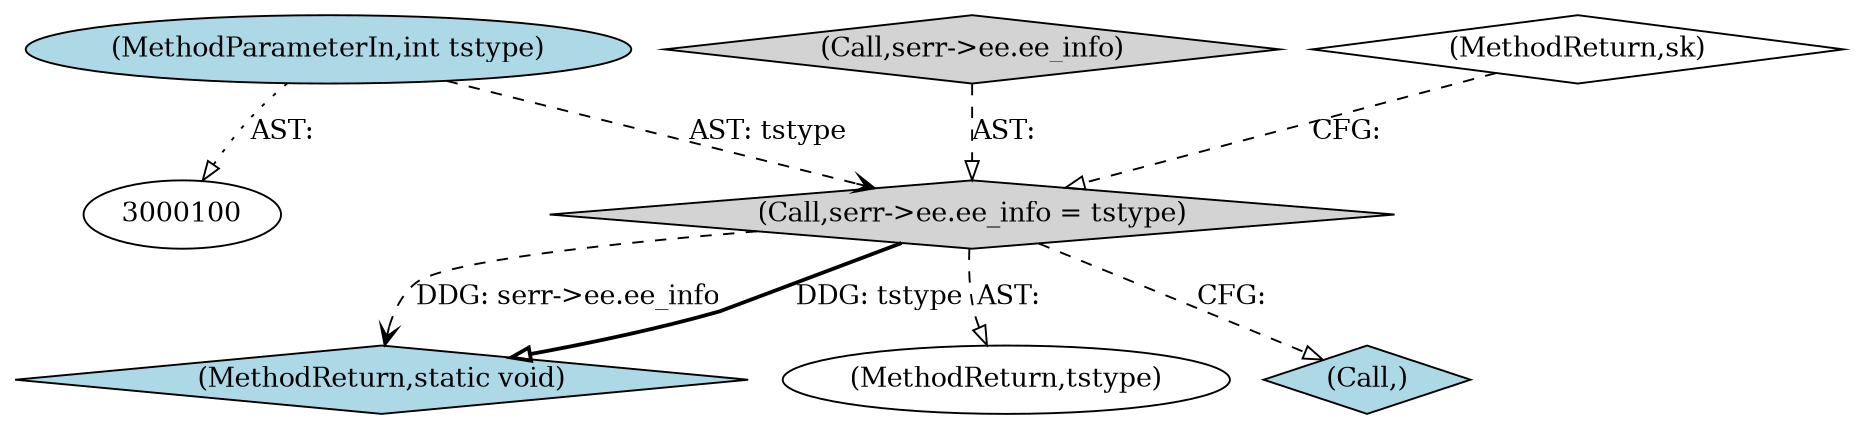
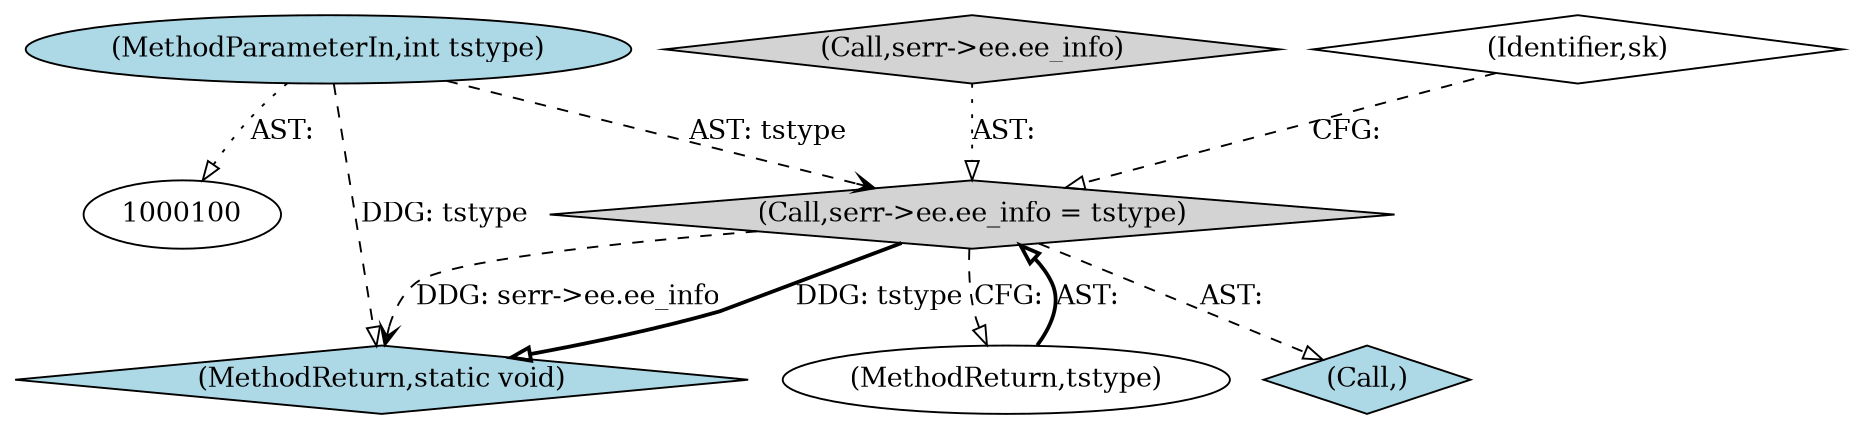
node "(MethodReturn,sk)": label "(MethodReturn,sk)" -> "(Identifier,sk)"
edge "(Call,serr->ee.ee_info)" -> "(Call,serr->ee.ee_info = tstype)": style dashed -> dotted
edge "(MethodParameterIn,int tstype)" -> "(MethodReturn,static void)": added, label "DDG: tstype"
node "3000100": label "3000100" -> "1000100"
edge "(Call,serr->ee.ee_info = tstype)" -> "(MethodReturn,tstype)": label "AST: " -> "CFG: "
edge "(Call,serr->ee.ee_info = tstype)" -> "(Call,)": label "CFG: " -> "AST: "
edge "(MethodReturn,tstype)" -> "(Call,serr->ee.ee_info = tstype)": added, label "AST:"
